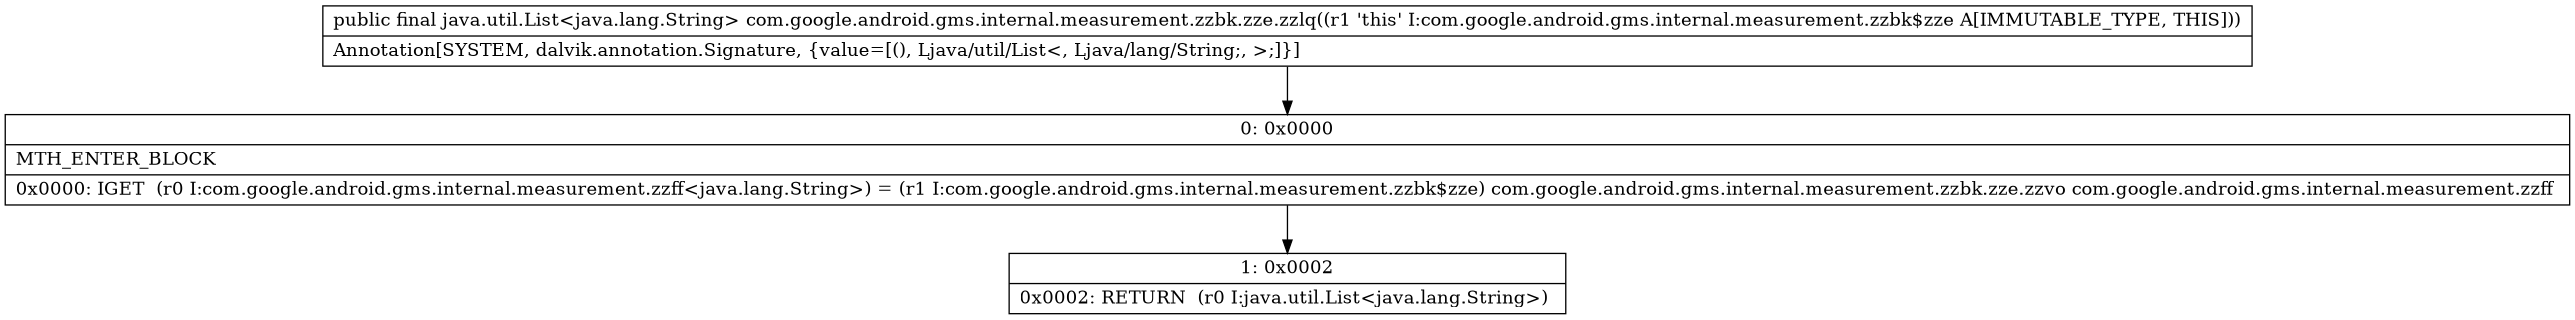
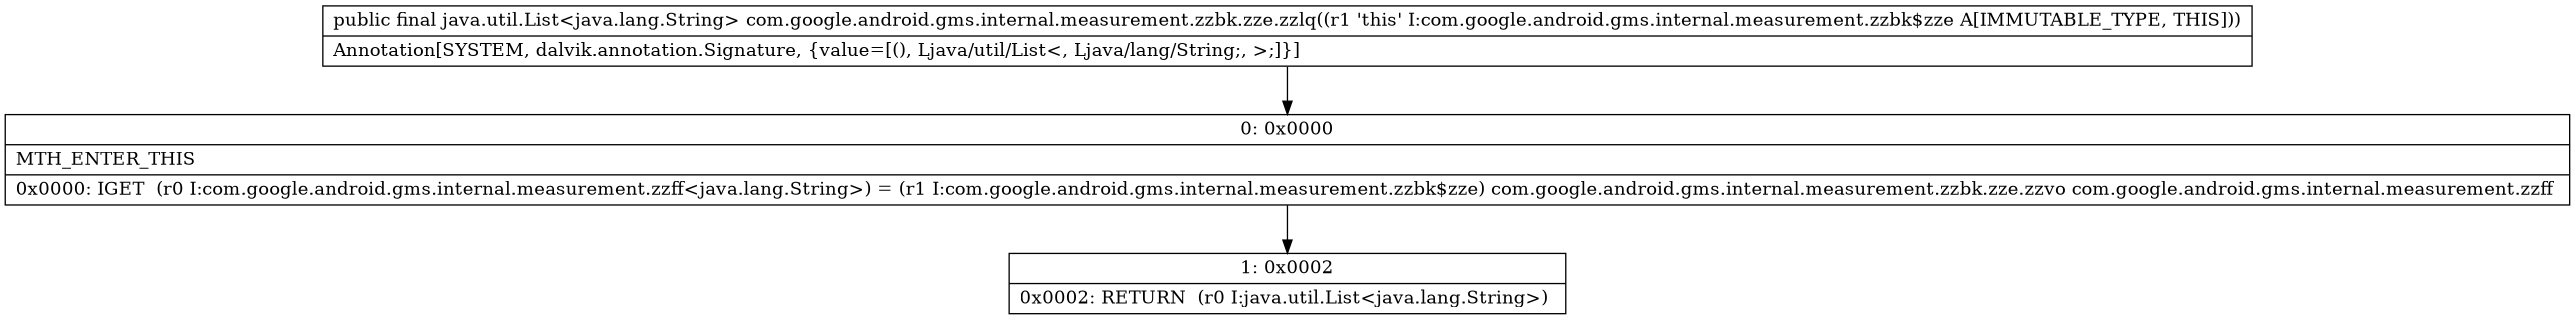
node "0: 0x0000": text "MTH_ENTER_BLOCK" -> "MTH_ENTER_THIS"
